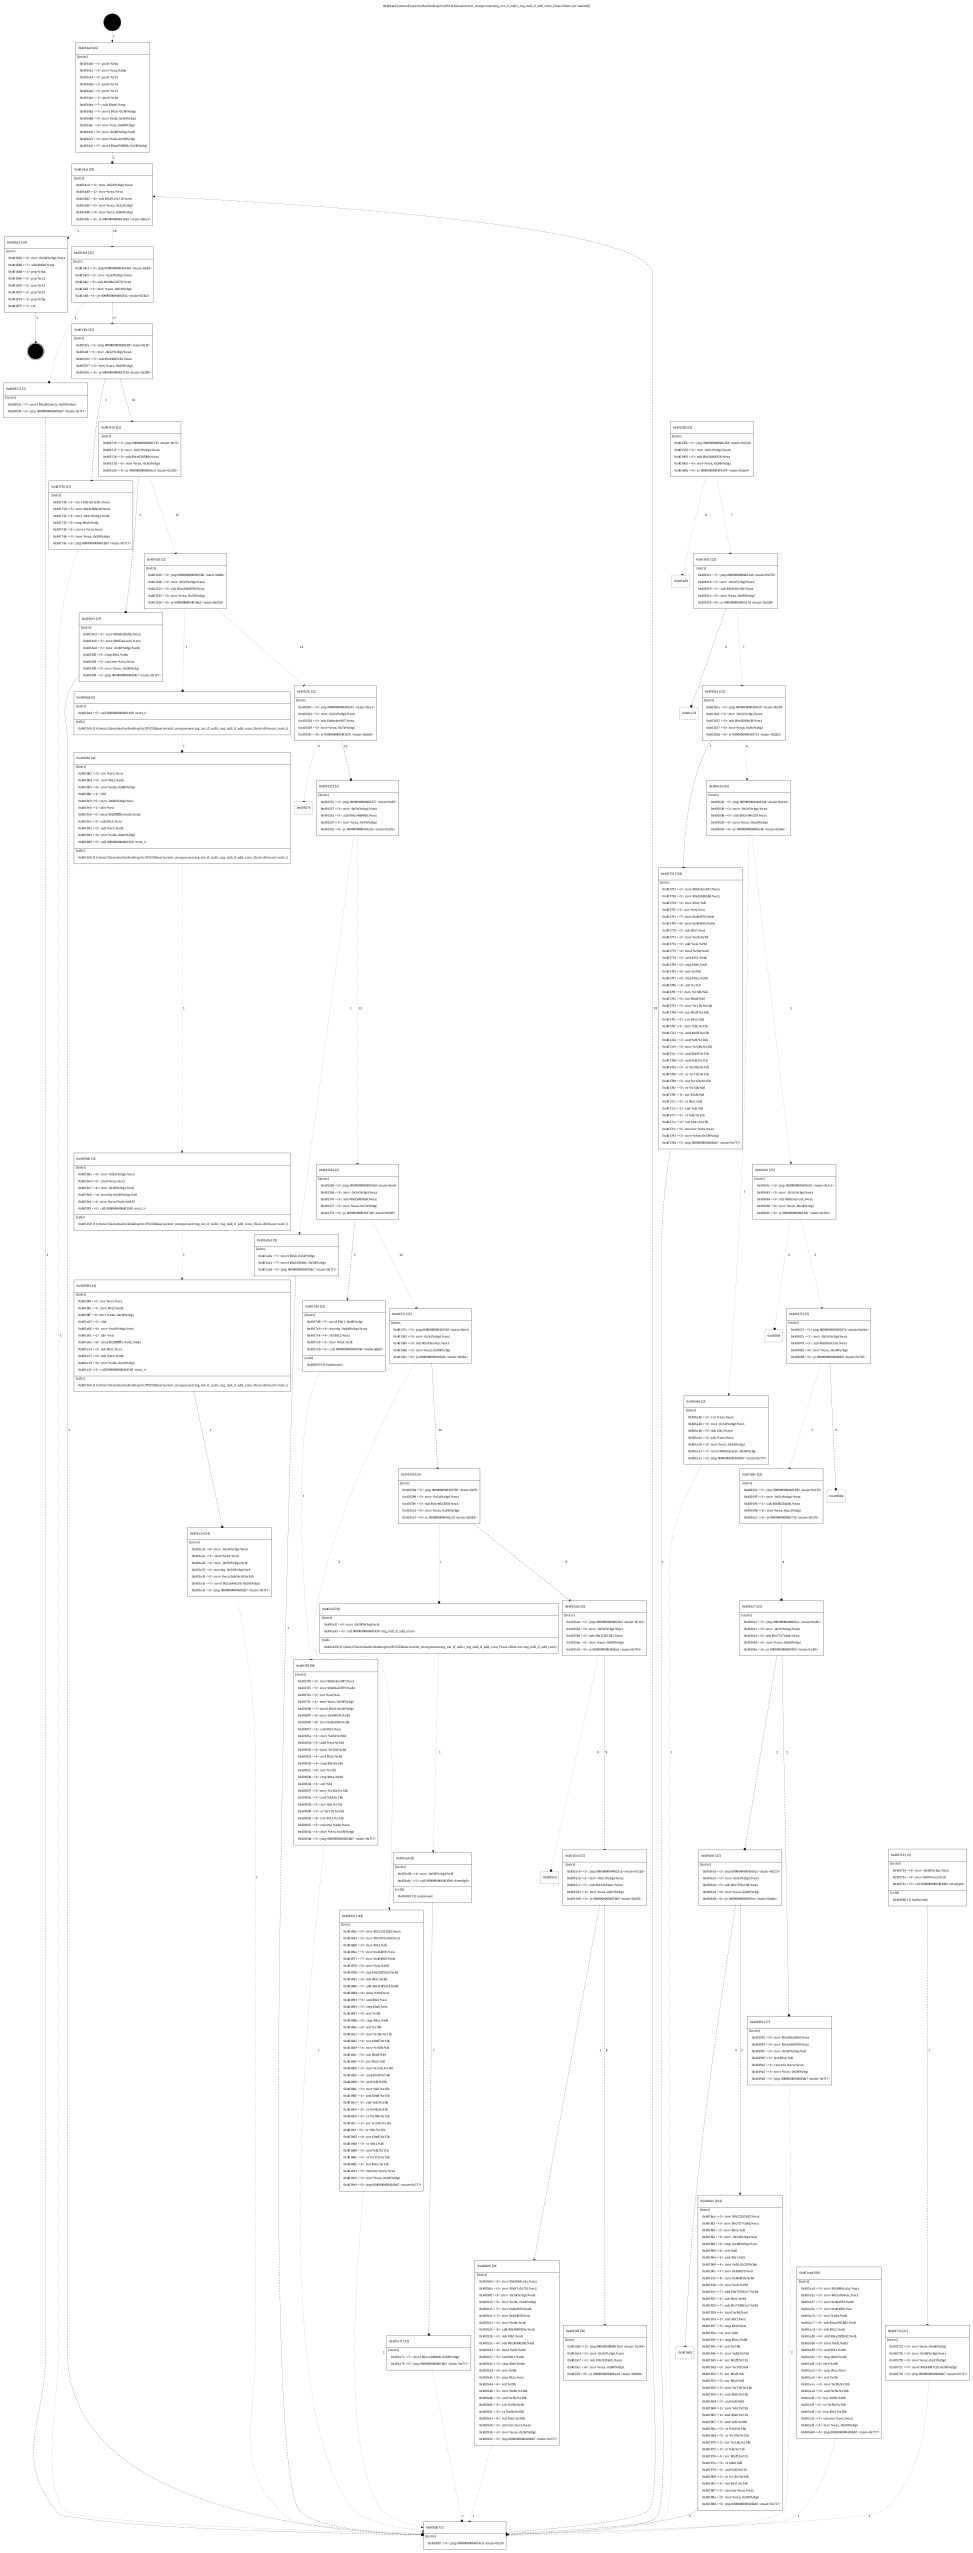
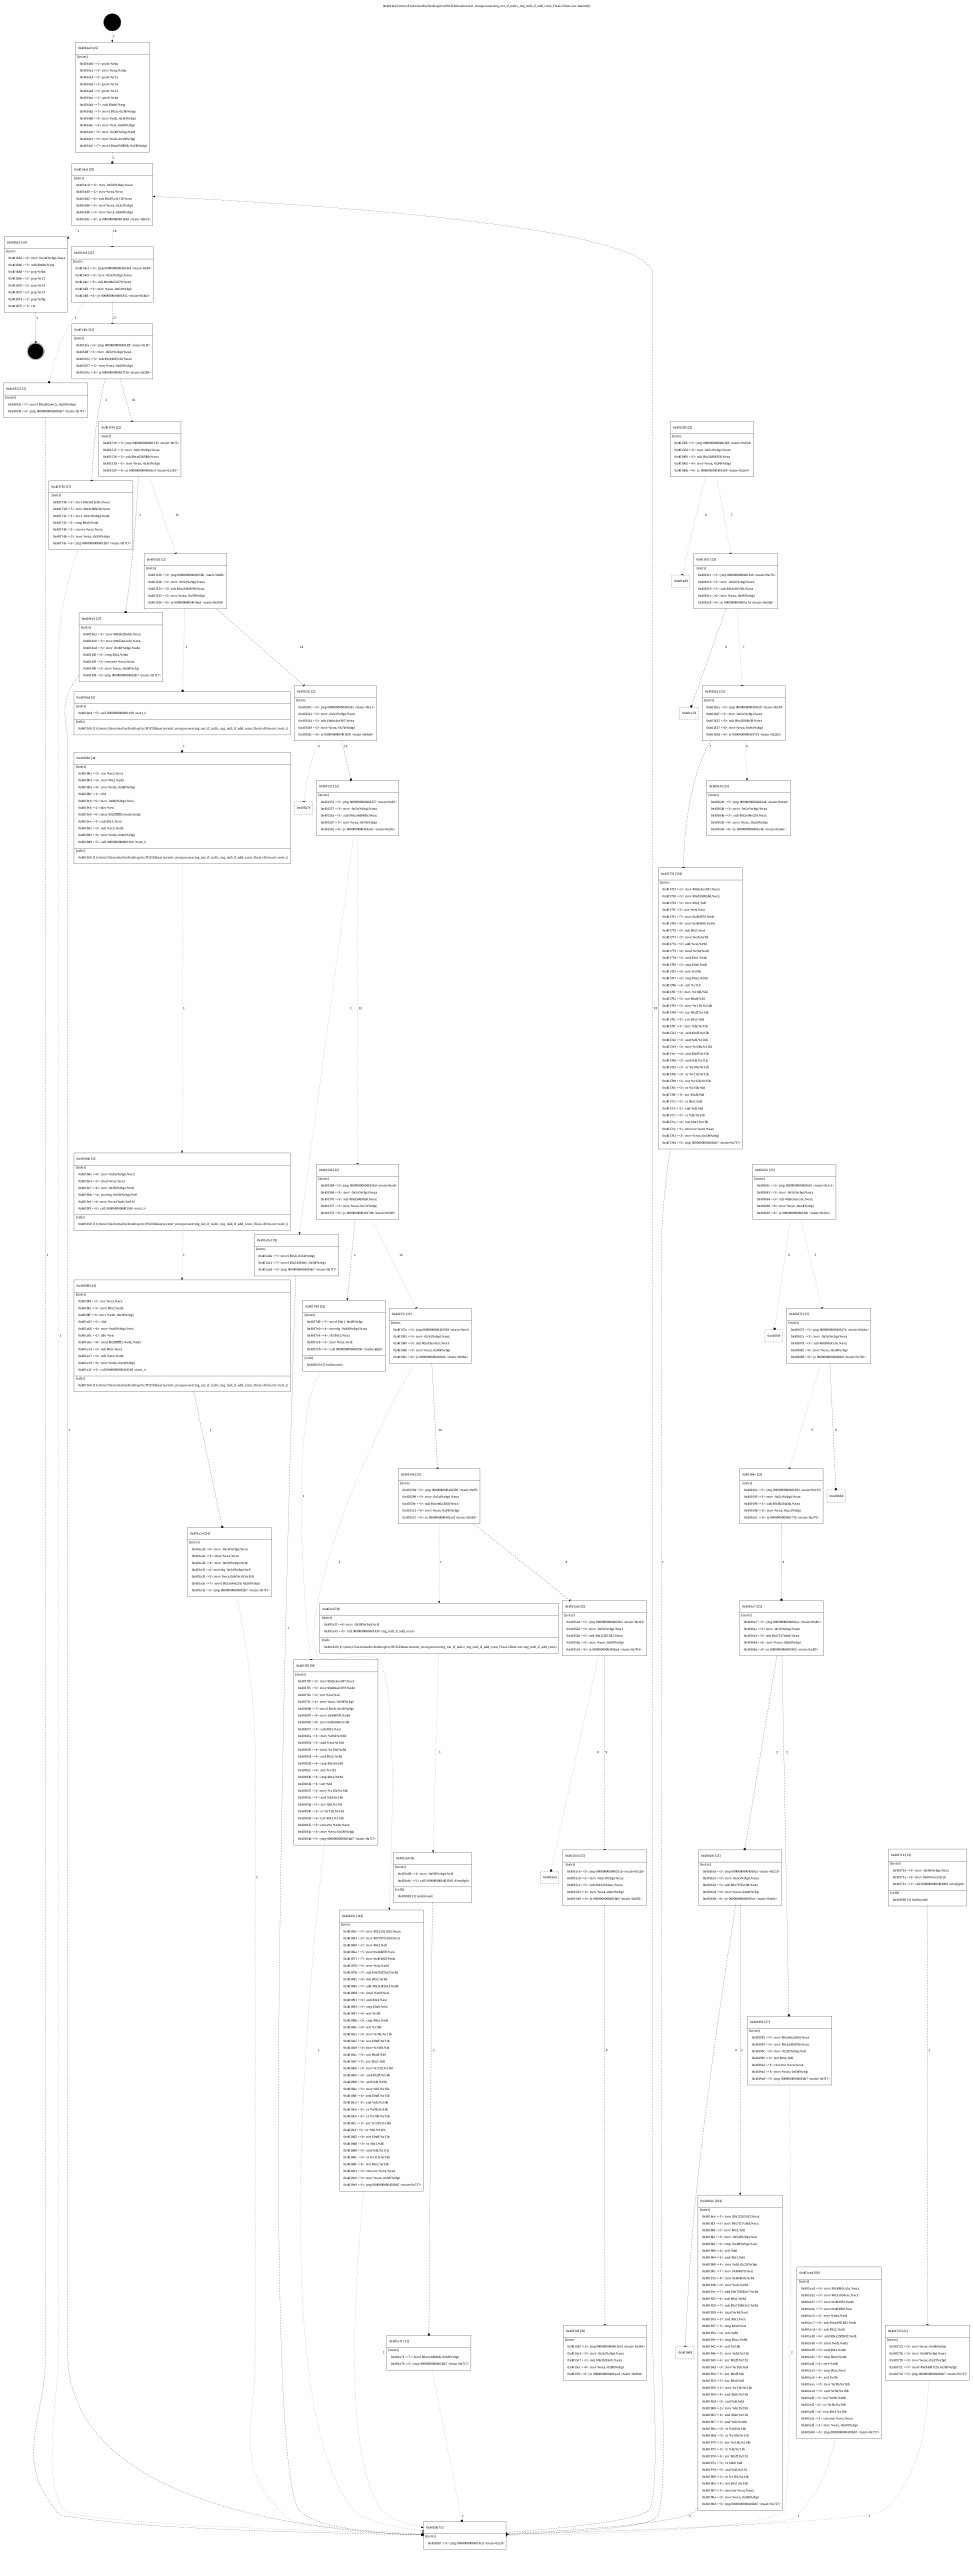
edge "0x401526 [22]" -> "0x40153c [22]": style dotted -> dashed
edge "0x401643 [25]" -> "0x40165c [25]": removed, label "5"
node "0x401a46 [25]": removed
edge "0x401594 [25]" -> "0x401a5f [9]": arrowhead box -> normal
node "0x401b05 [94]": removed
